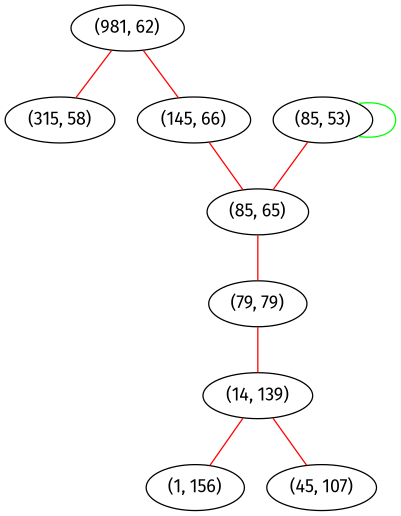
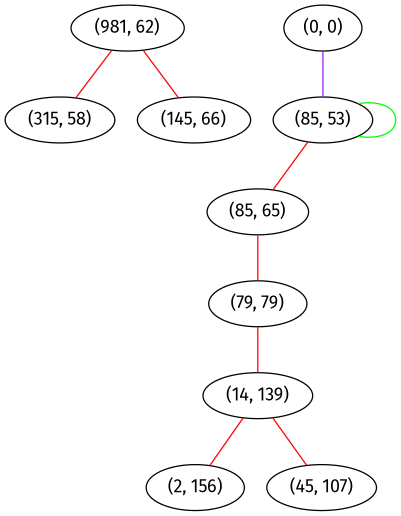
node "(0, 0)": added
edge "(145, 66)" -- "(85, 65)": removed
node "(1, 156)": label "(1, 156)" -> "(2, 156)"
